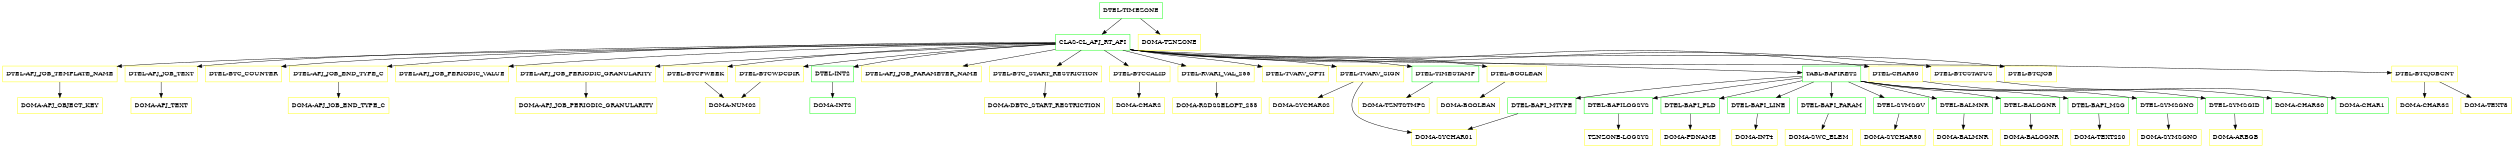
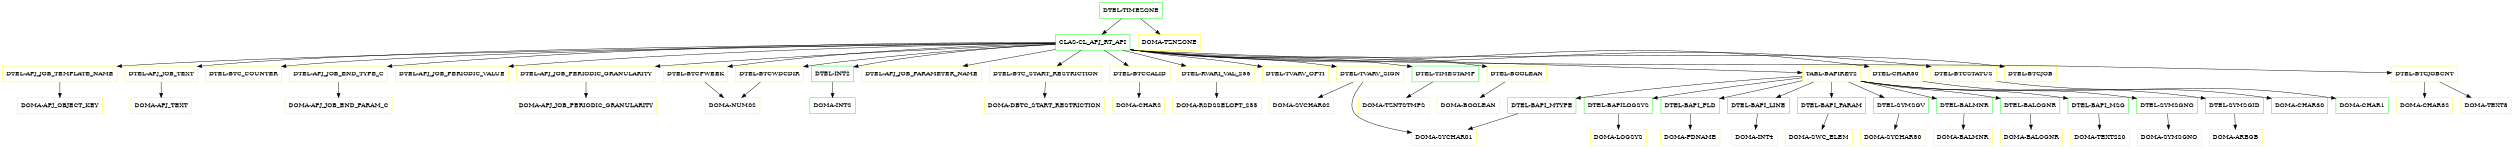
node "TABL-BAPIRET2": color green -> yellow
node "DOMA-APJ_JOB_END_TYPE_C": label "DOMA-APJ_JOB_END_TYPE_C" -> "DOMA-APJ_JOB_END_PARAM_C"
node "TZNZONE-LOGSYS": label "TZNZONE-LOGSYS" -> "DOMA-LOGSYS"
